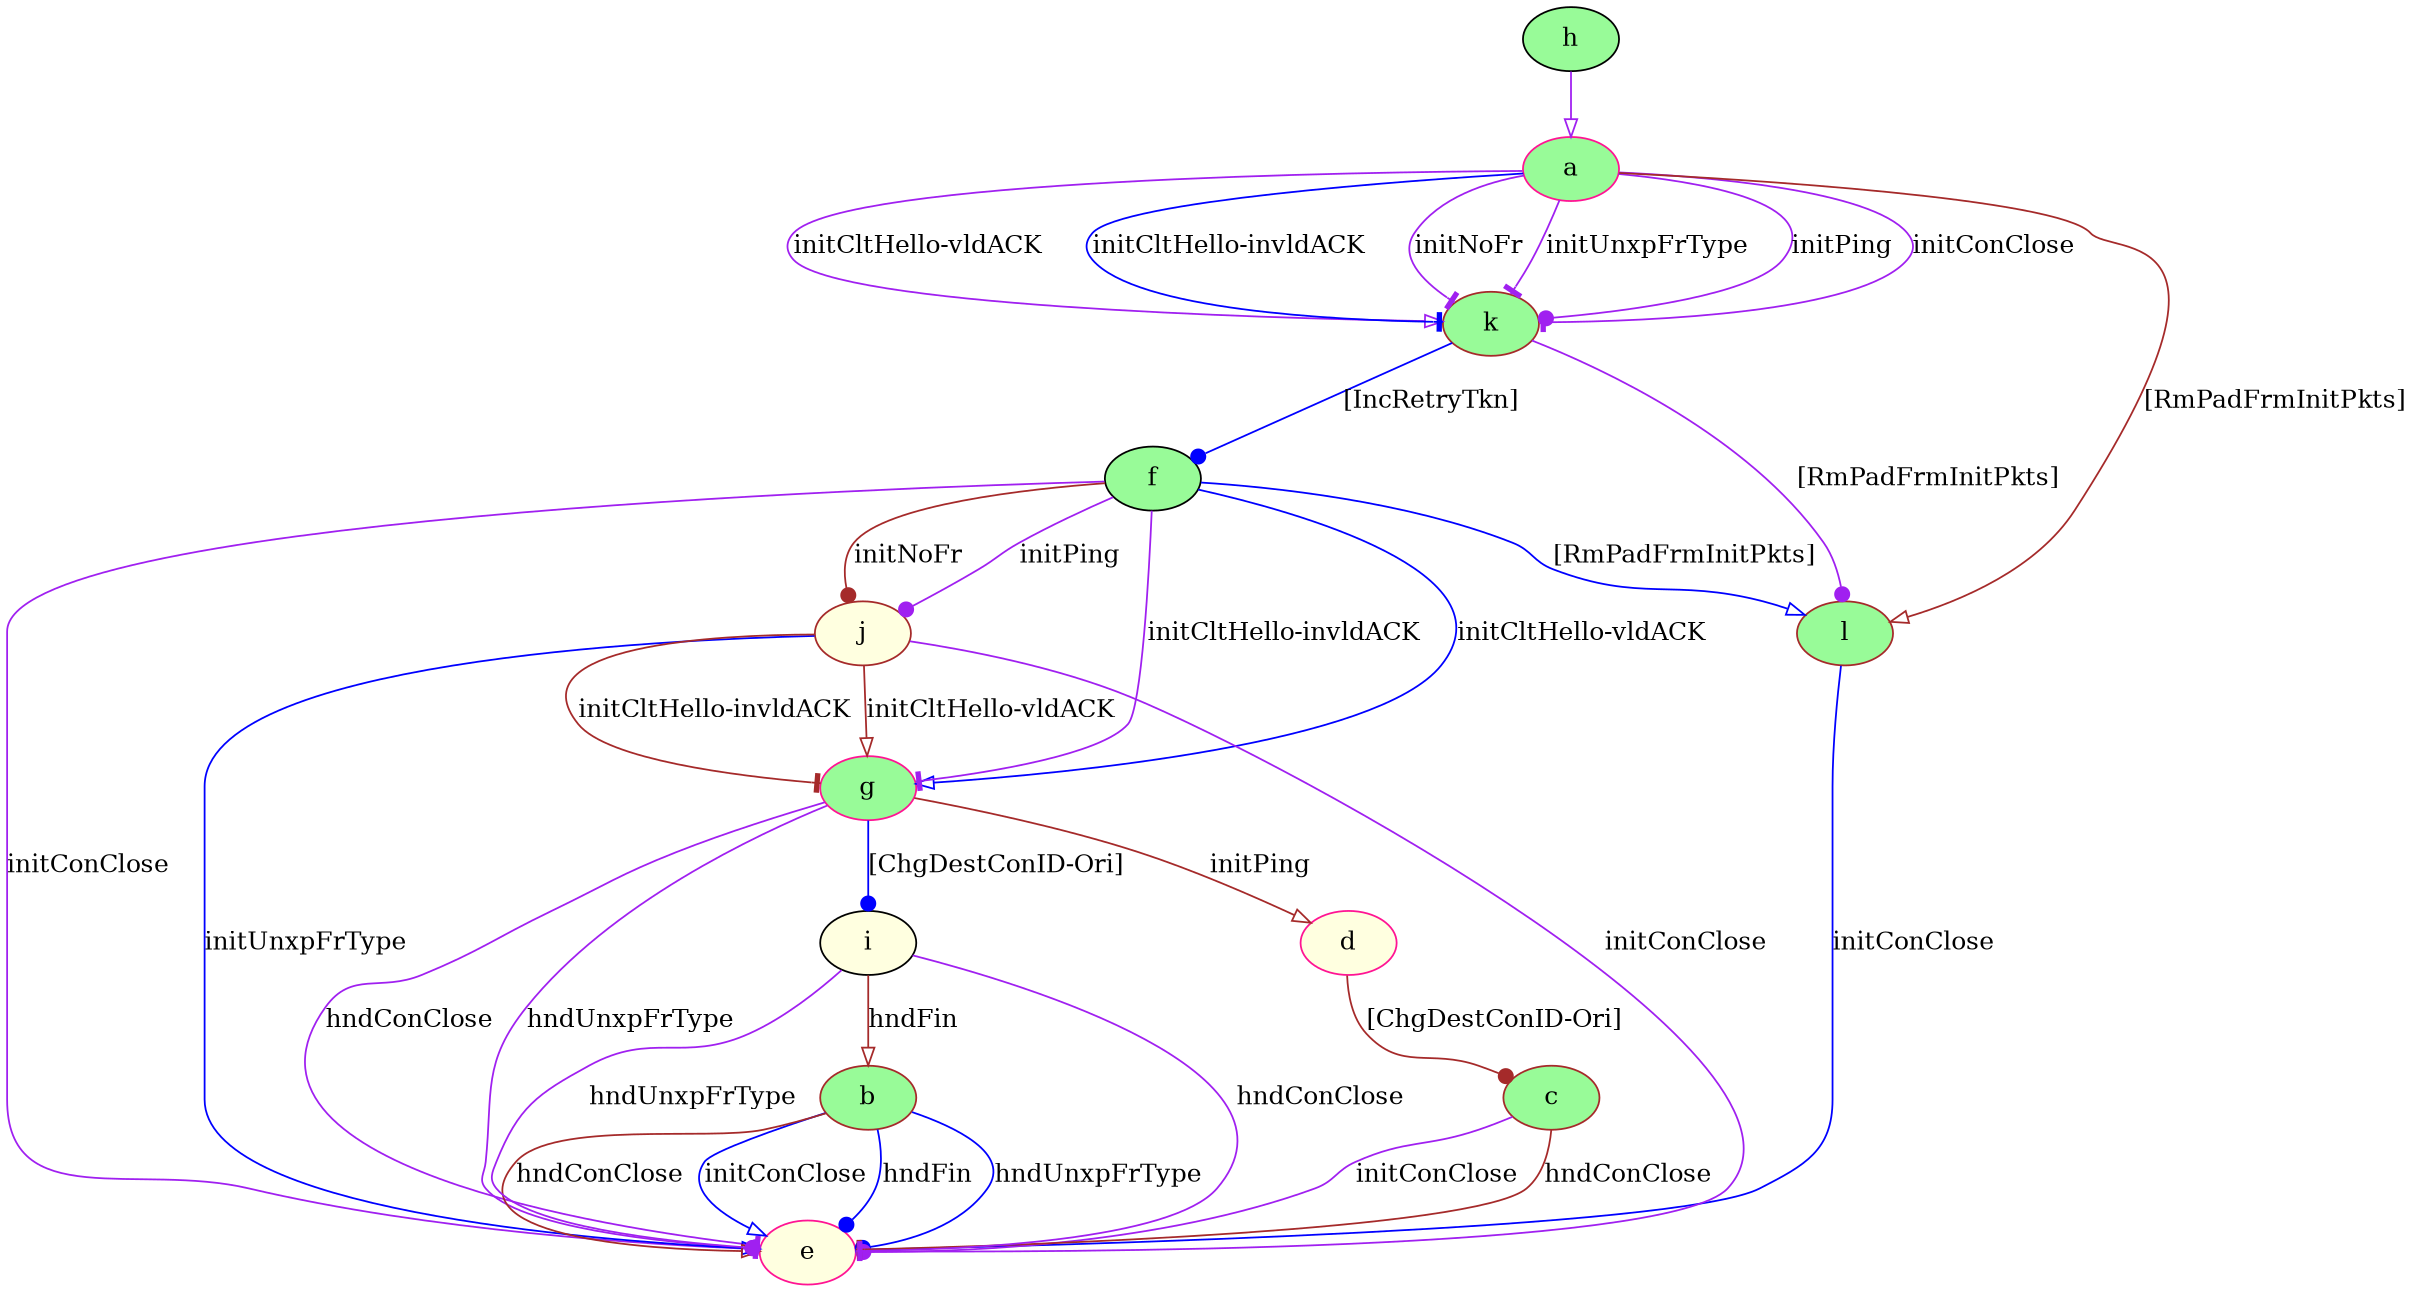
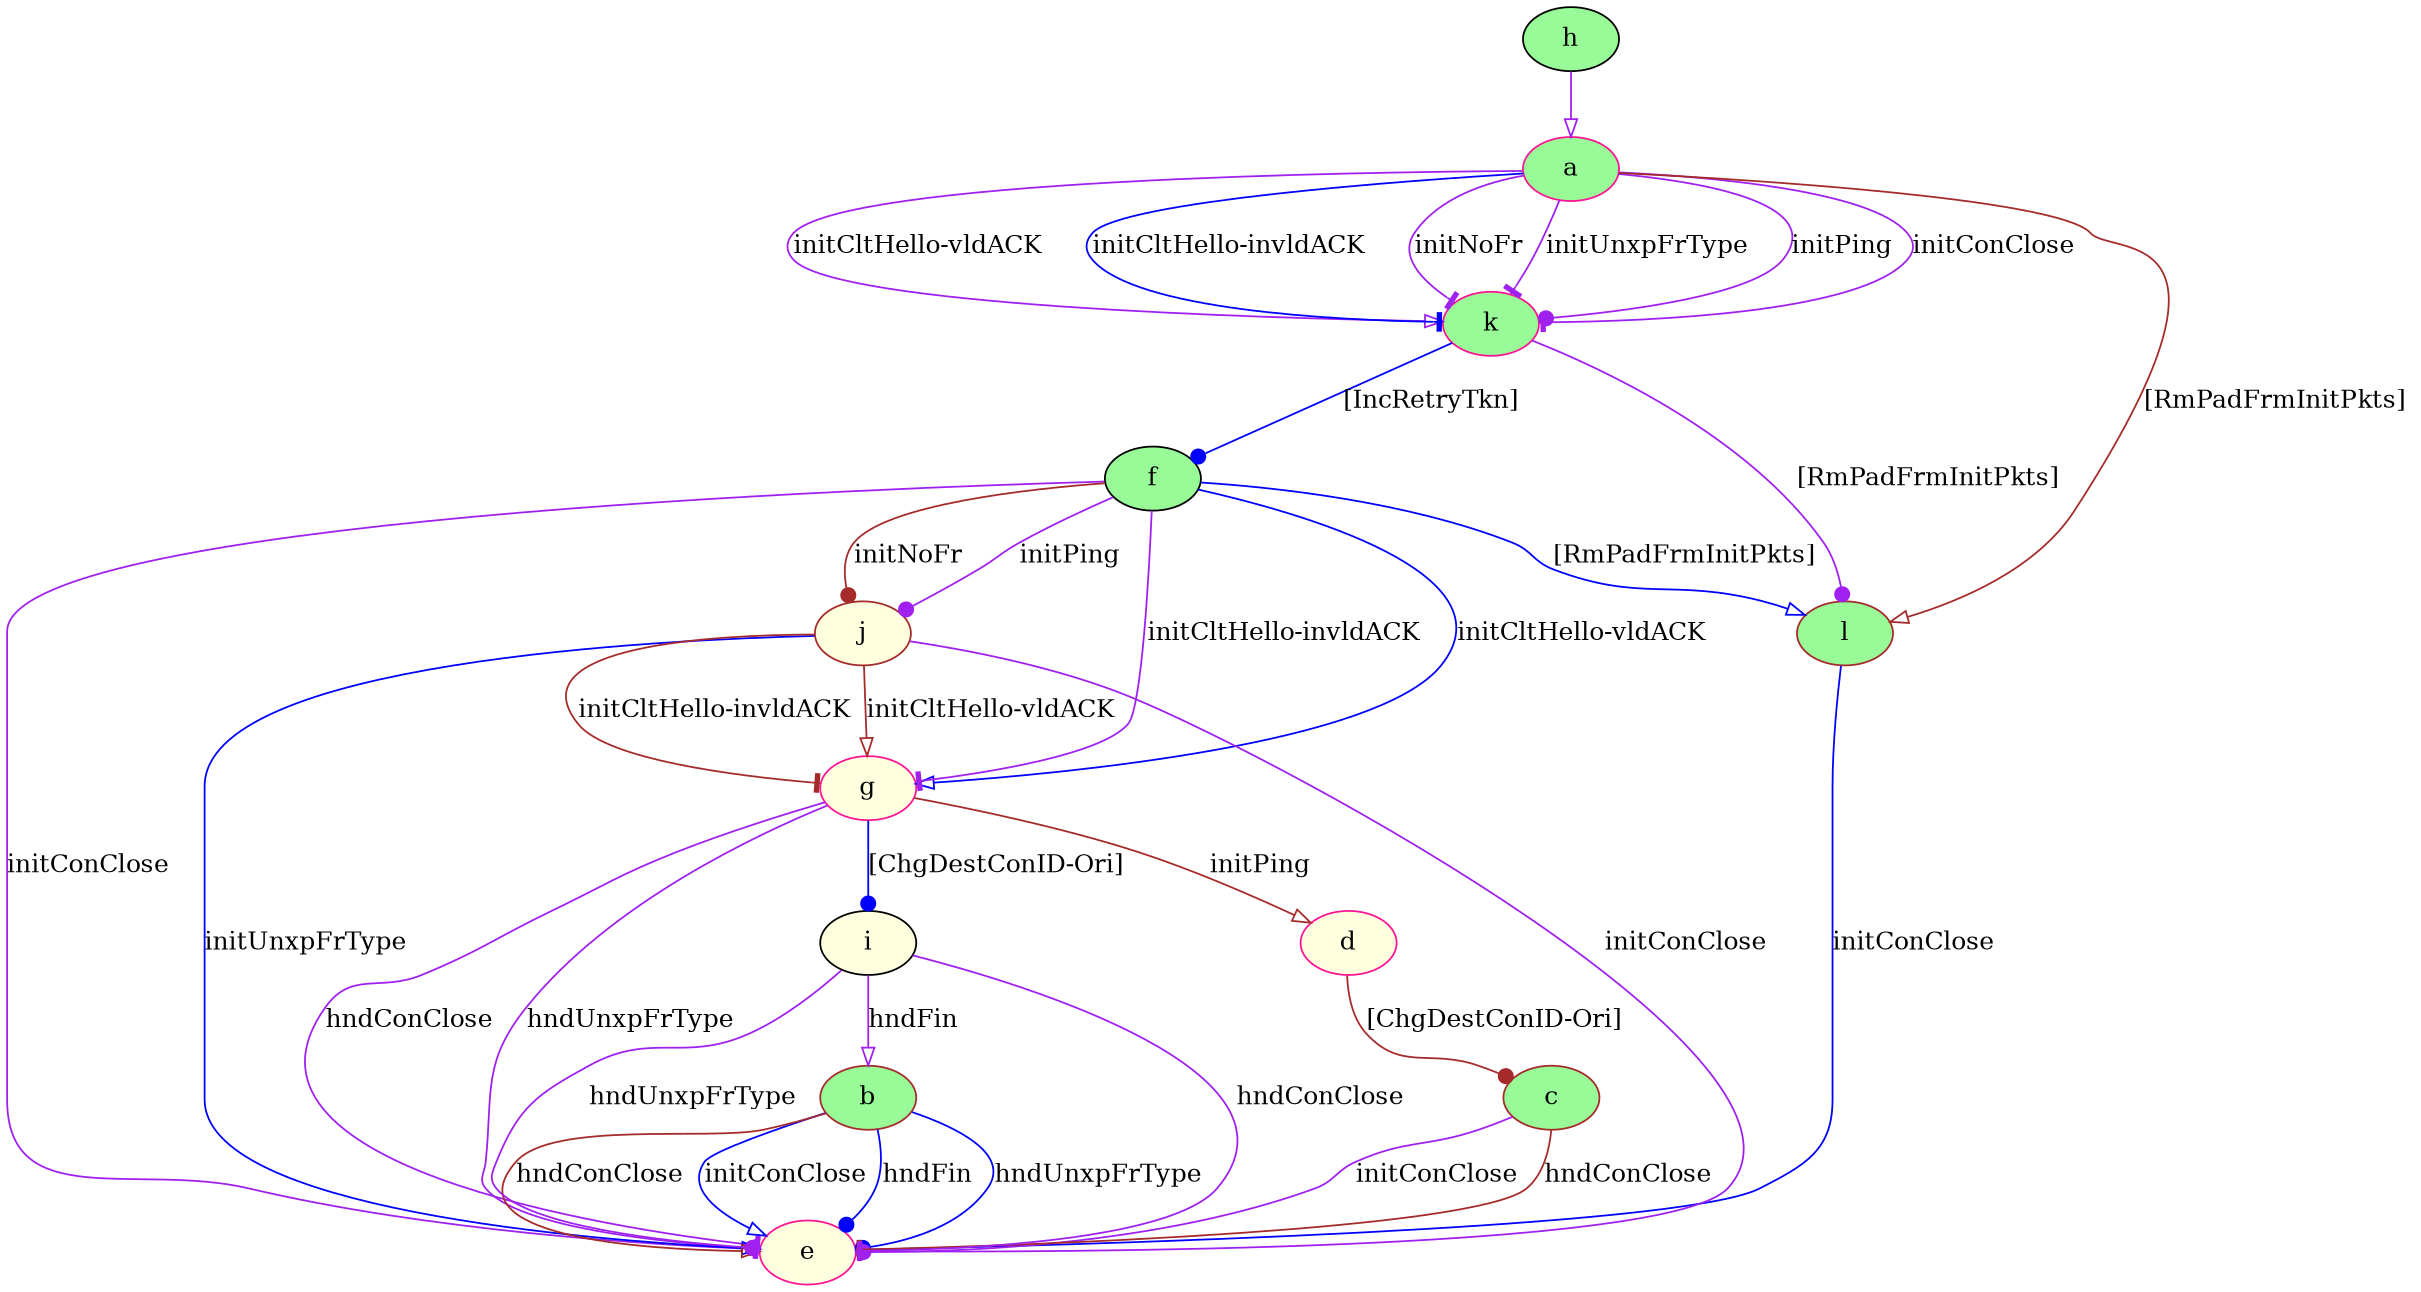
node "k": color brown -> deeppink
node "g": fillcolor palegreen -> lightyellow
edge "i" -> "b": color brown -> purple
